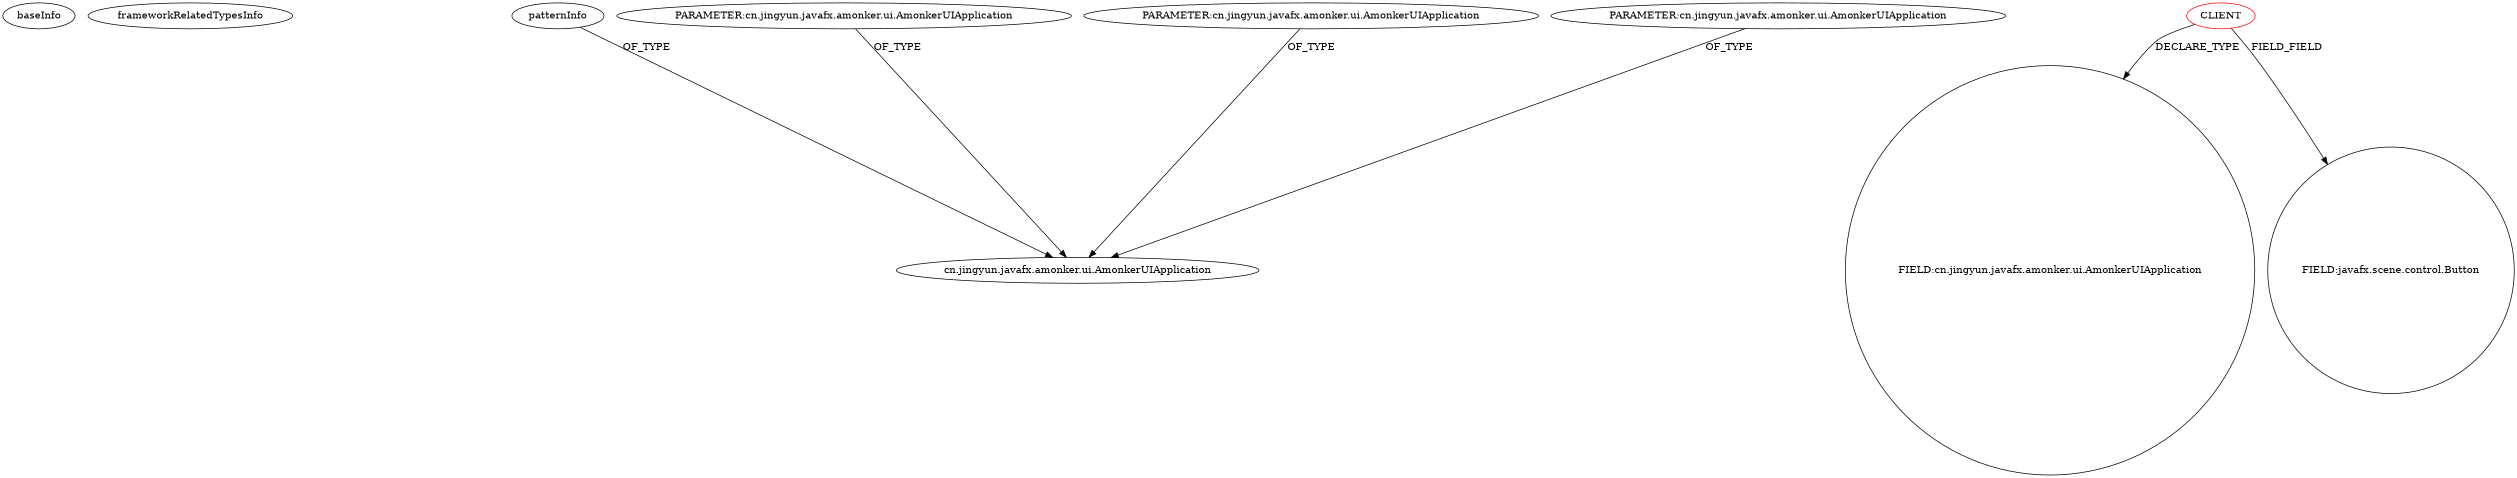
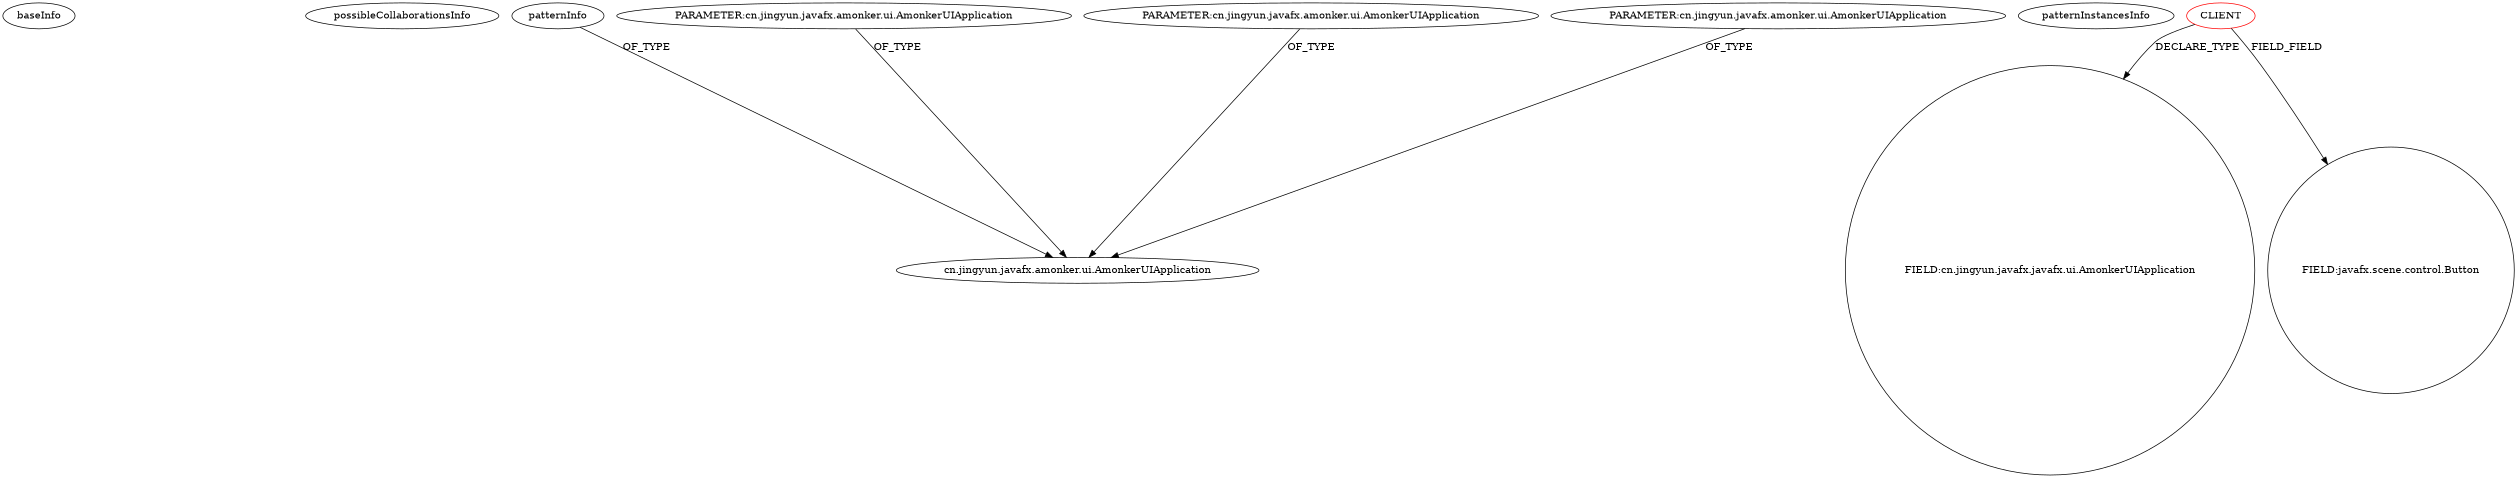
node "frameworkRelatedTypesInfo": removed
node "possibleCollaborationsInfo": added
node "patternInstancesInfo": added
node "FIELD:cn.jingyun.javafx.amonker.ui.AmonkerUIApplication": label "FIELD:cn.jingyun.javafx.amonker.ui.AmonkerUIApplication" -> "FIELD:cn.jingyun.javafx.javafx.ui.AmonkerUIApplication"
